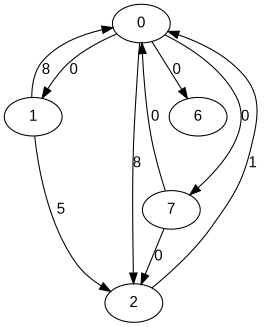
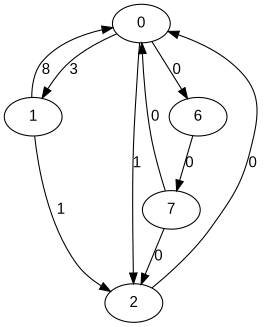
edge "0" -> "1": label "0" -> "3"
edge "0" -> "7": now "6" -> "7"
edge "0" -> "2": label "8" -> "1"
edge "2" -> "0": label "1" -> "0"
edge "1" -> "2": label "5" -> "1"
